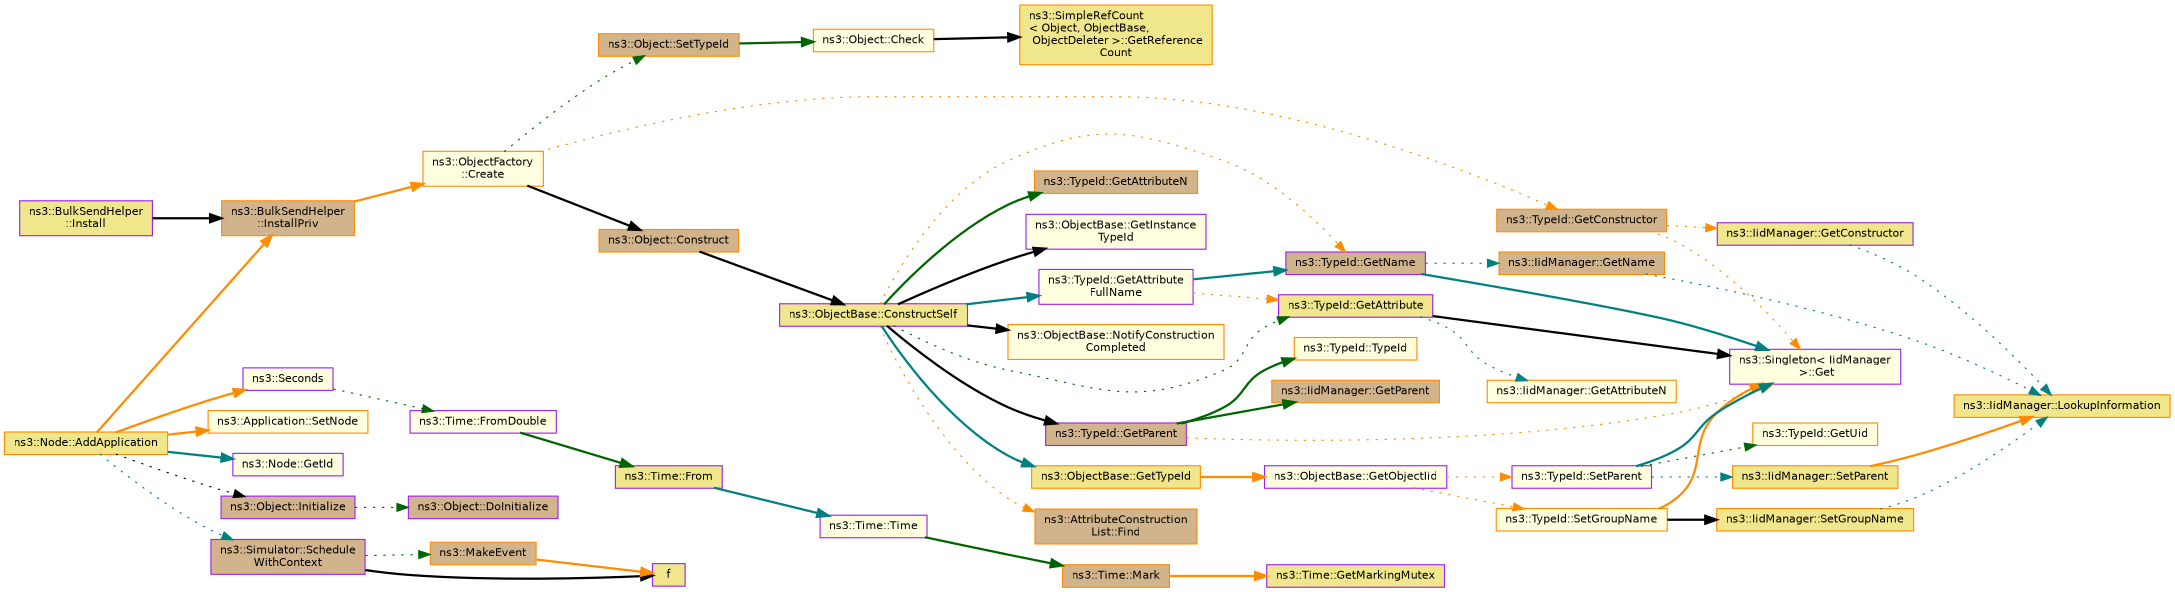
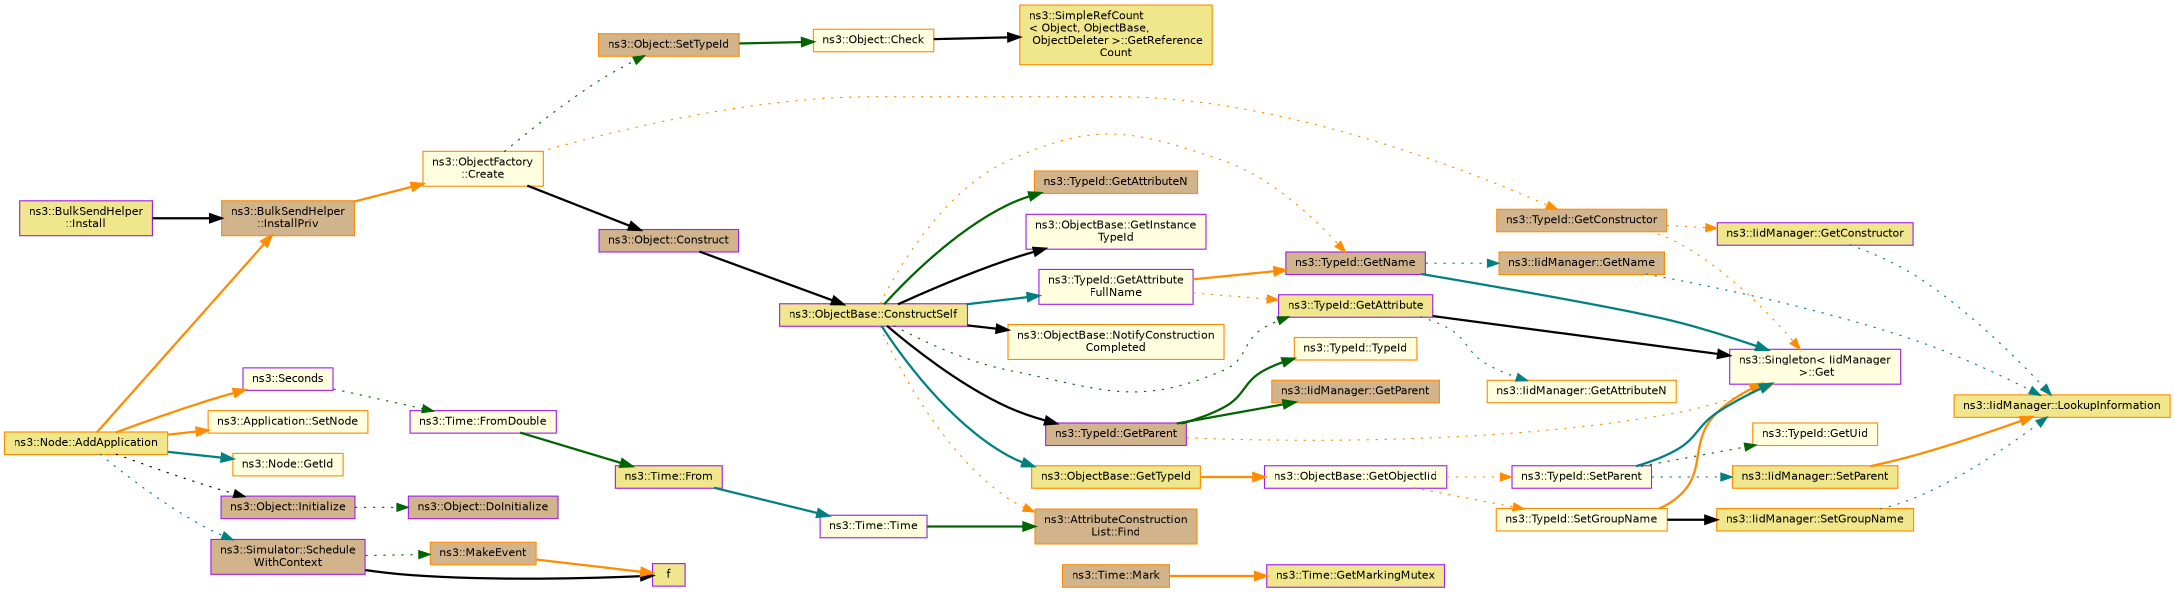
node "ns3::Object::Construct": color darkorange -> purple
edge "ns3::TypeId::GetAttribute FullName" -> "ns3::TypeId::GetName": color teal -> darkorange
node "ns3::Node::GetId": color purple -> darkorange
edge "ns3::Time::Time" -> "ns3::Time::Mark": now "ns3::Time::Time" -> "ns3::AttributeConstruction List::Find"
